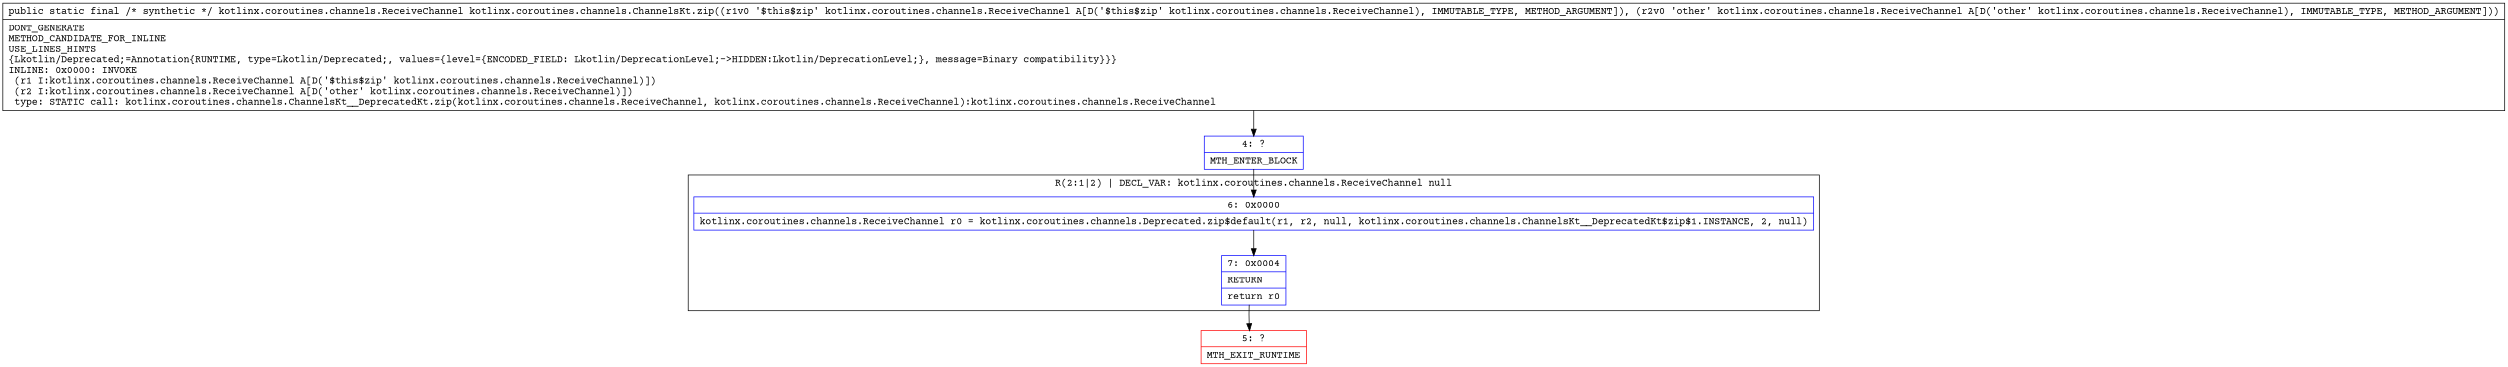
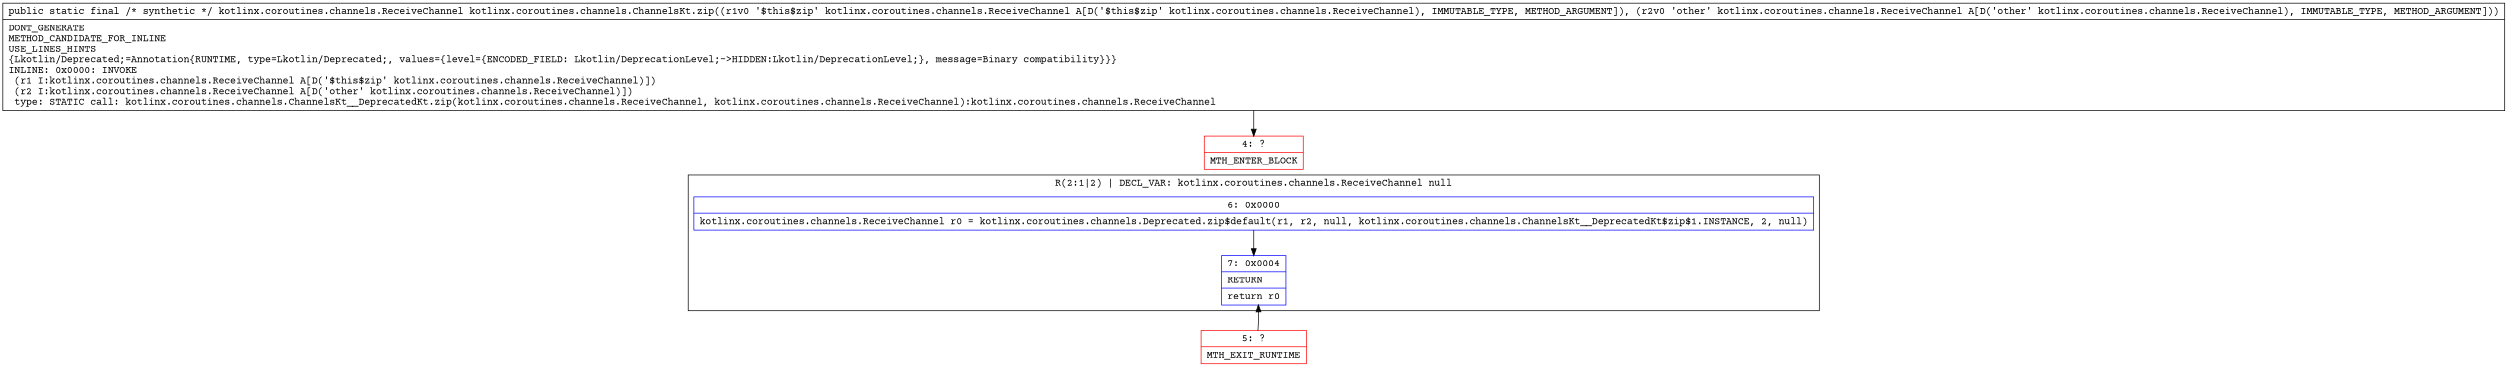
node "4: ?": color blue -> red
edge "4: ?" -> "6: 0x0000": removed
edge "7: 0x0004" -> "5: ?": reversed
